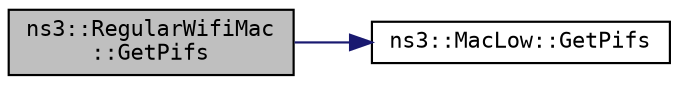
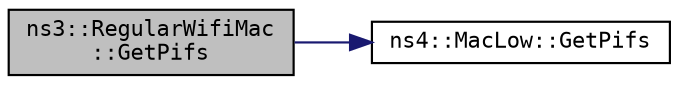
node "ns3::MacLow::GetPifs": label "ns3::MacLow::GetPifs" -> "ns4::MacLow::GetPifs"
